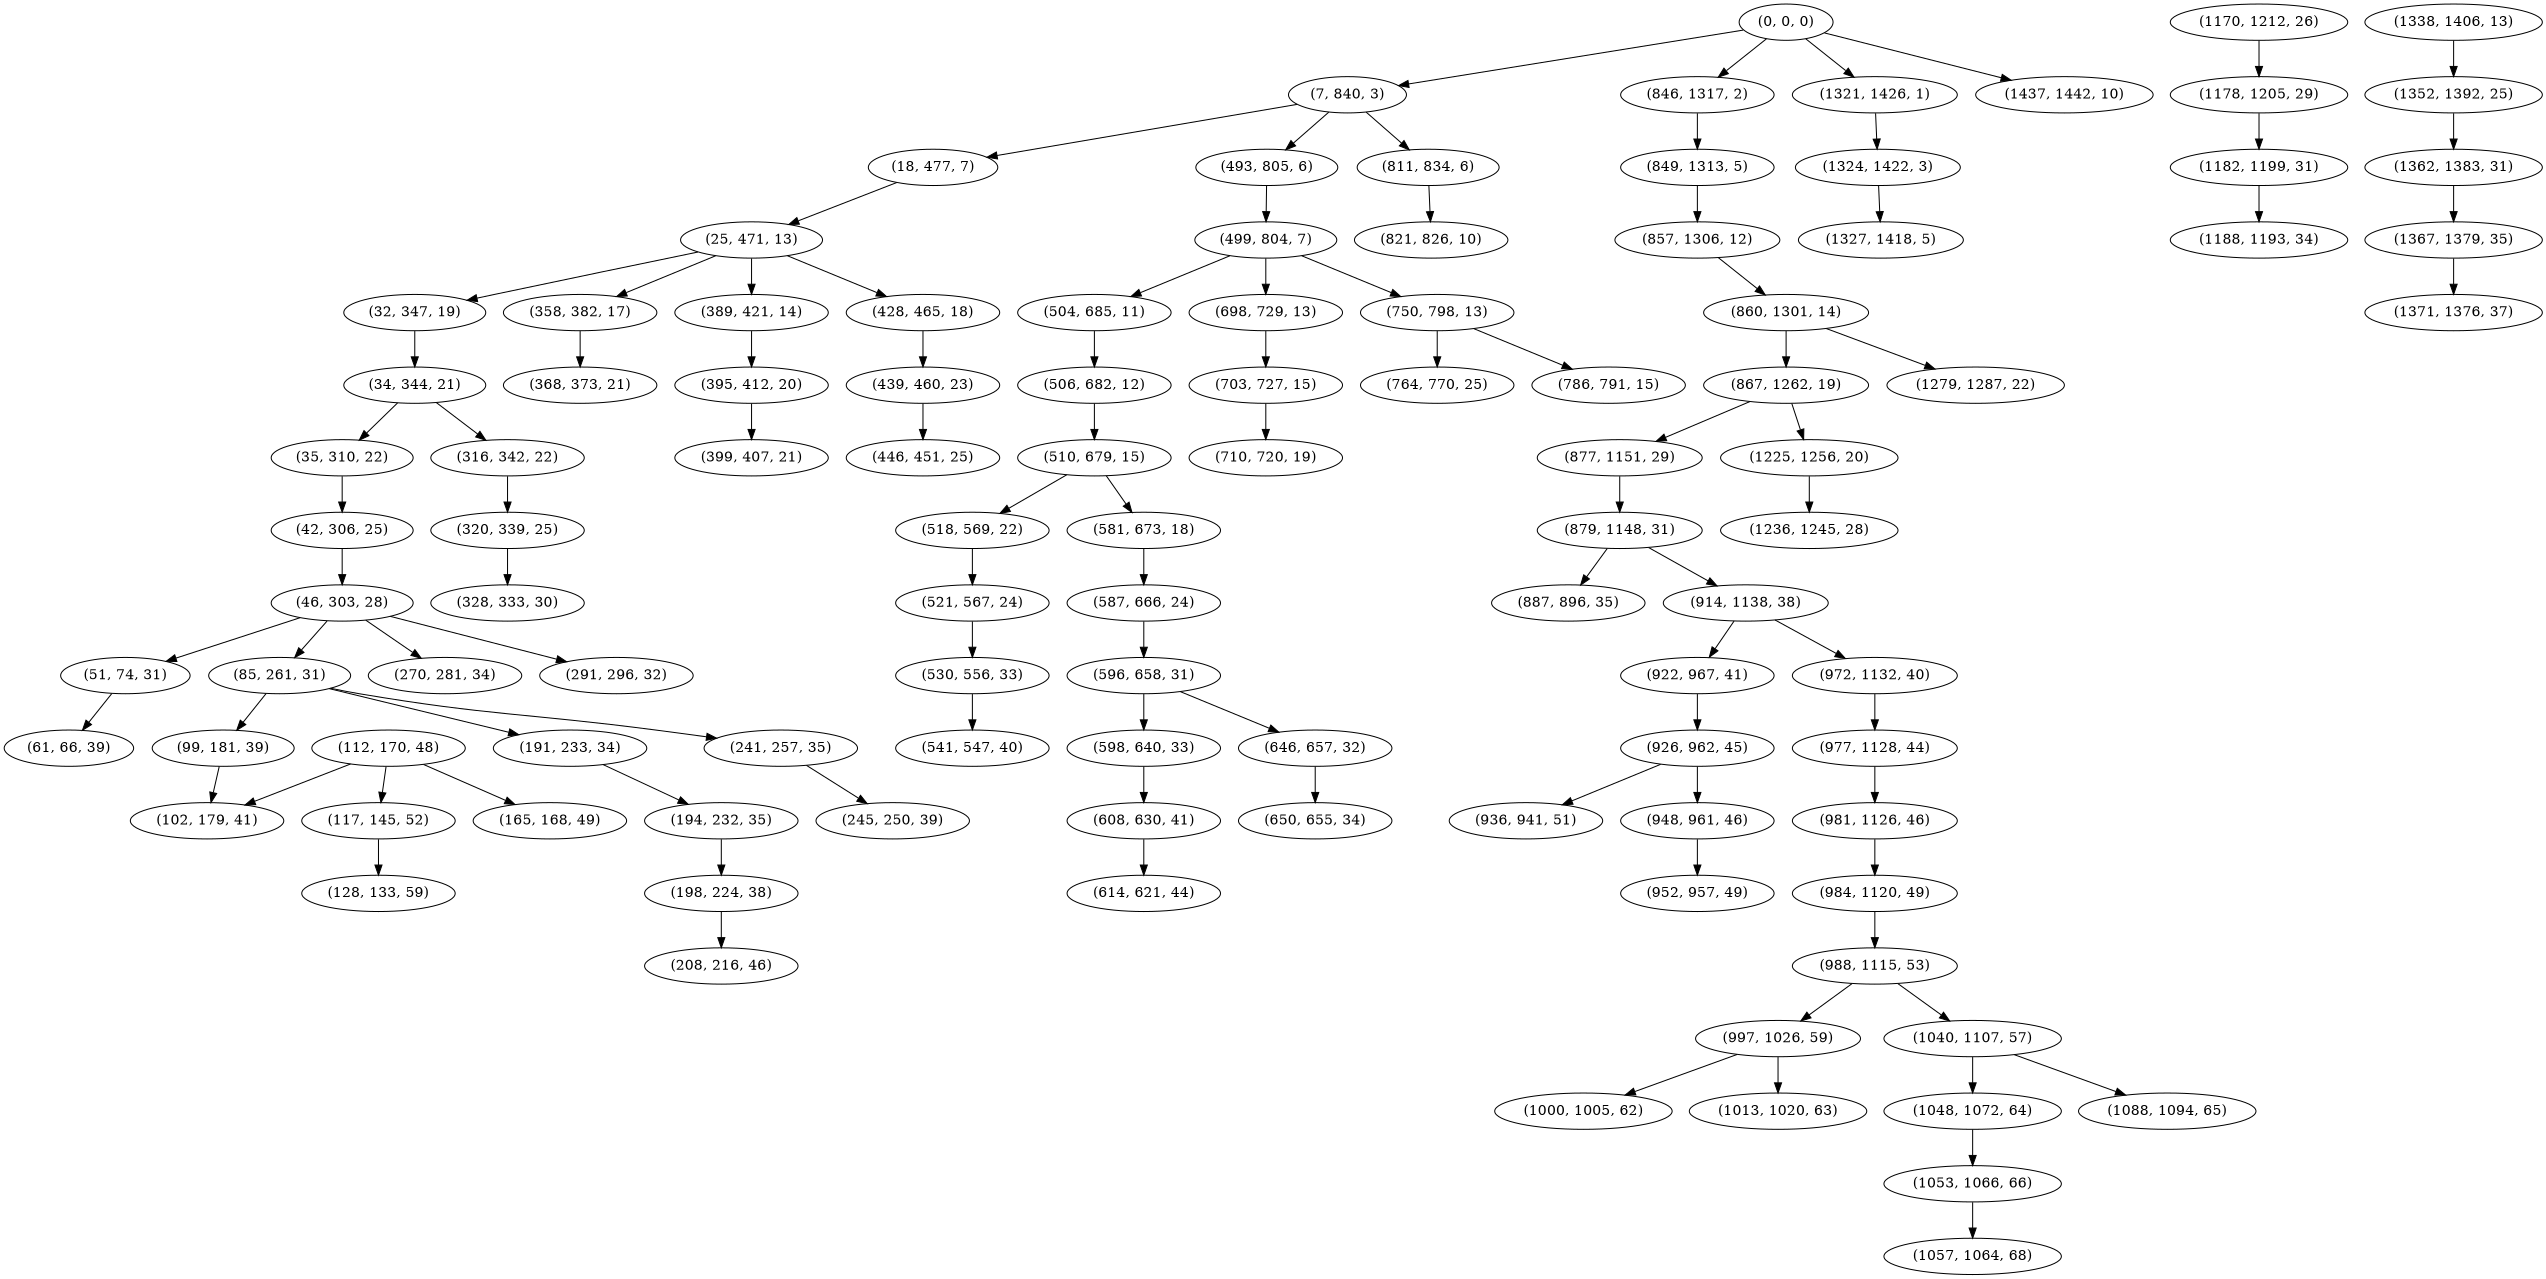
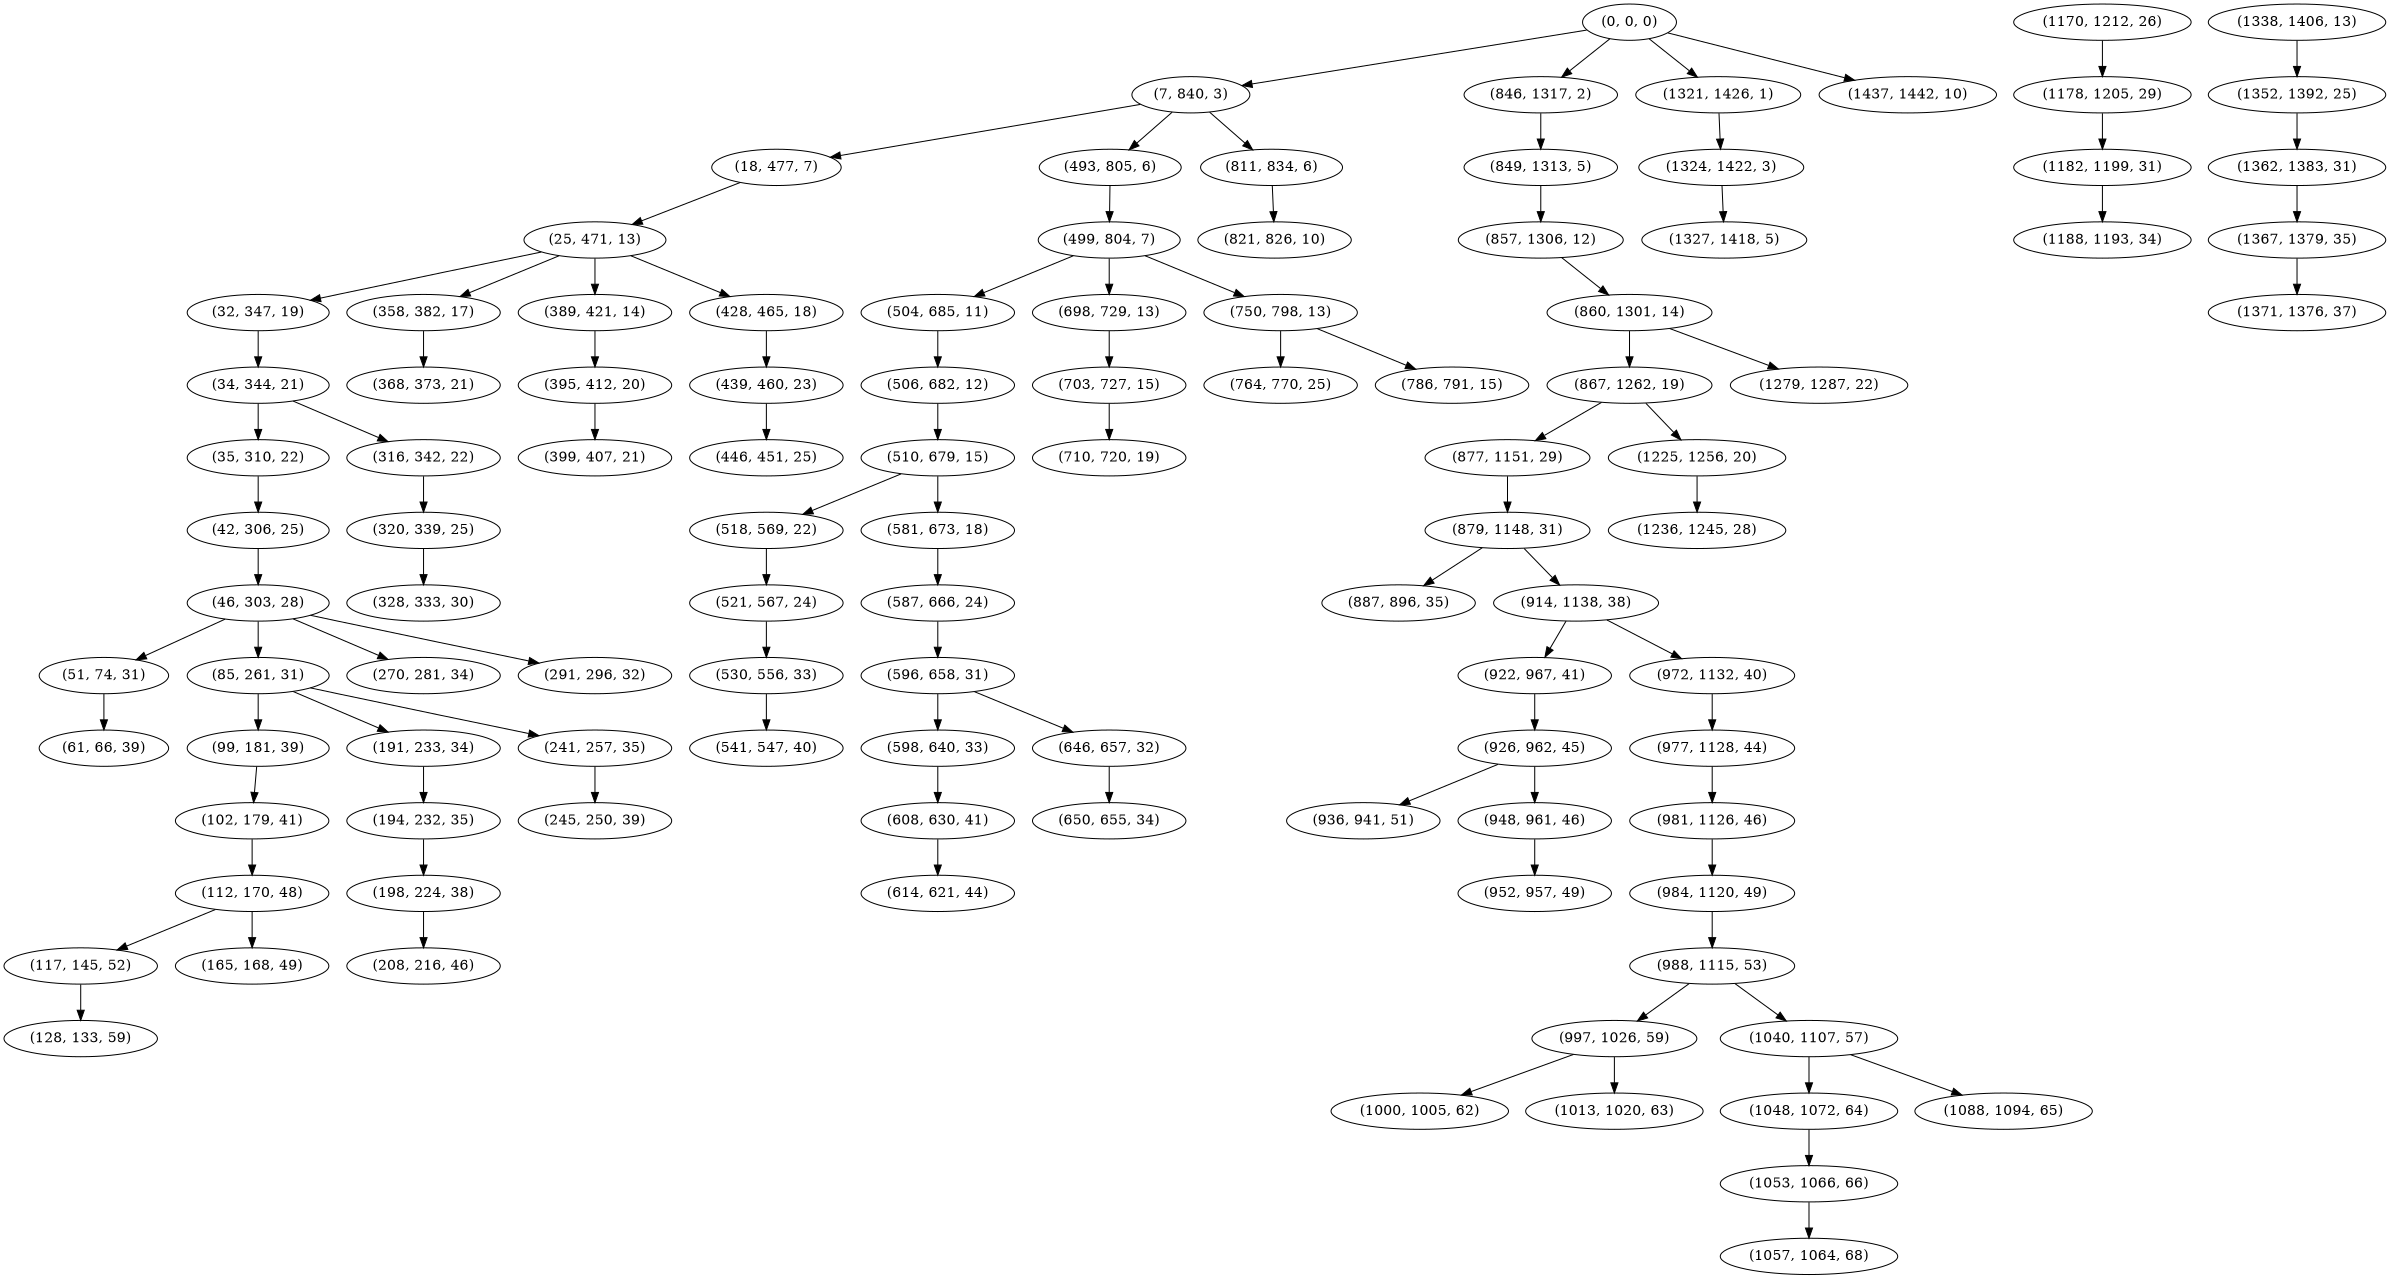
edge "(112, 170, 48)" -> "(102, 179, 41)": reversed
